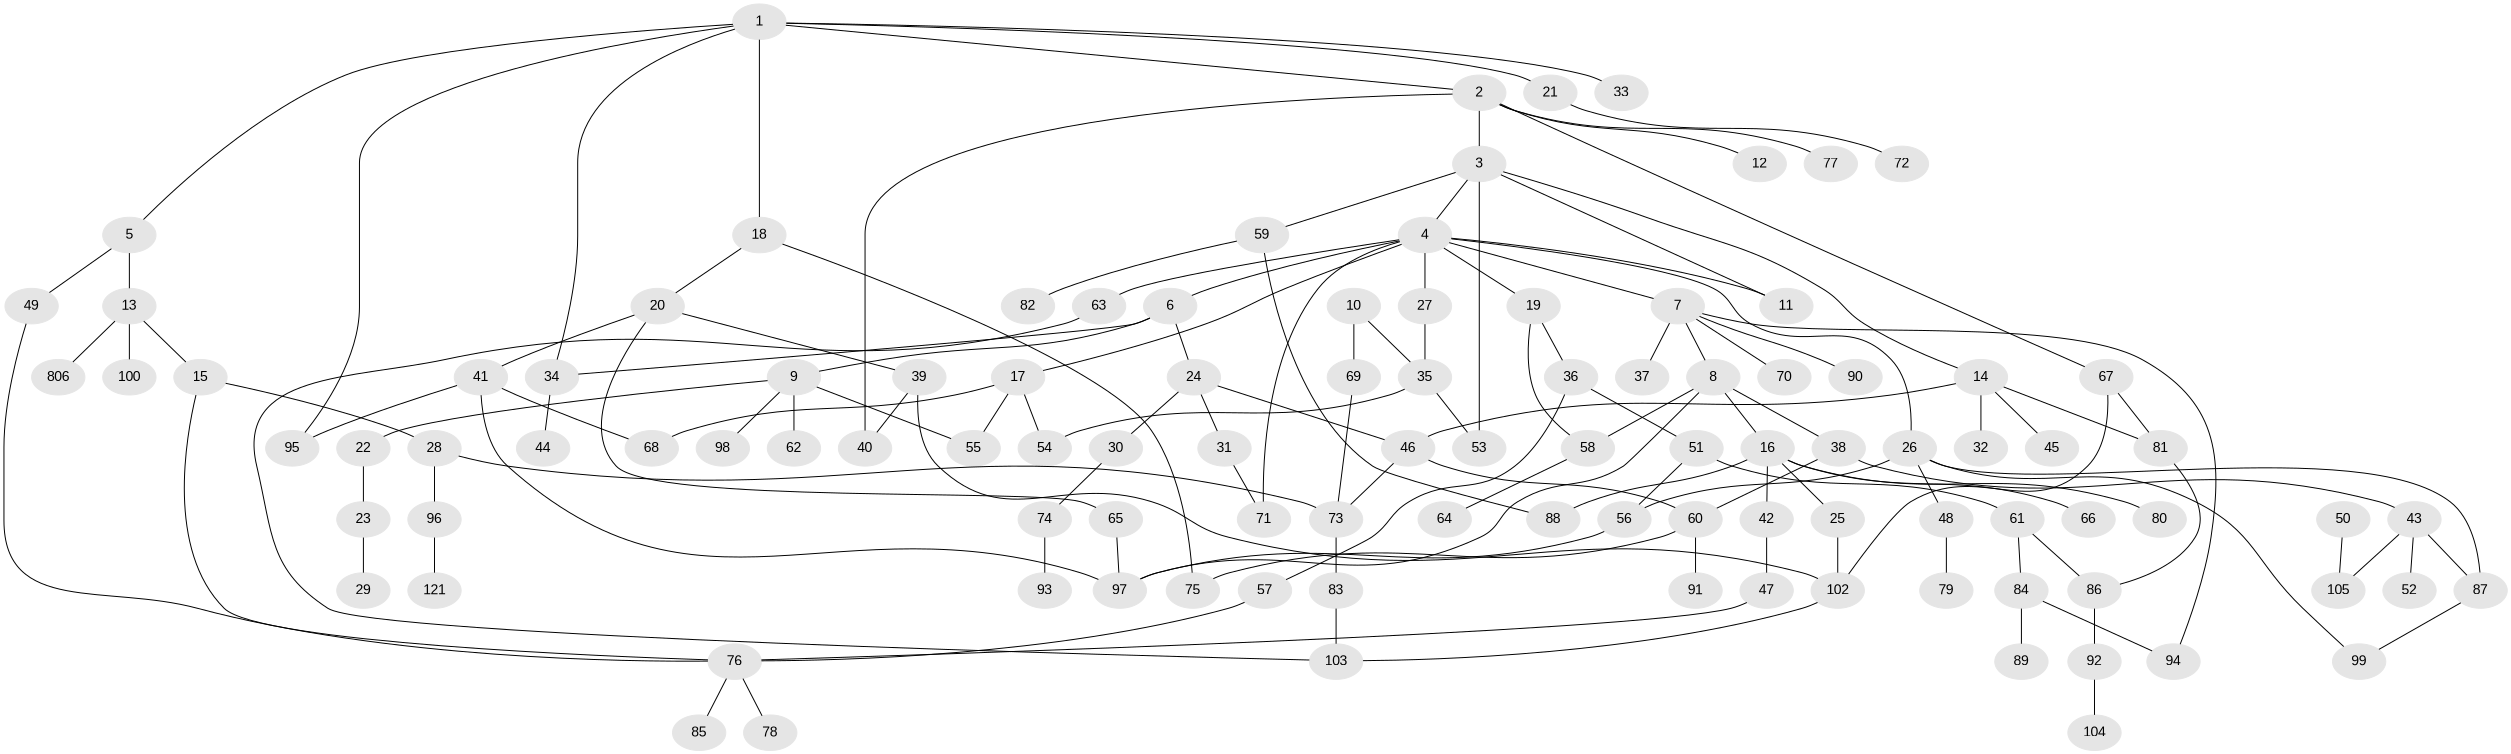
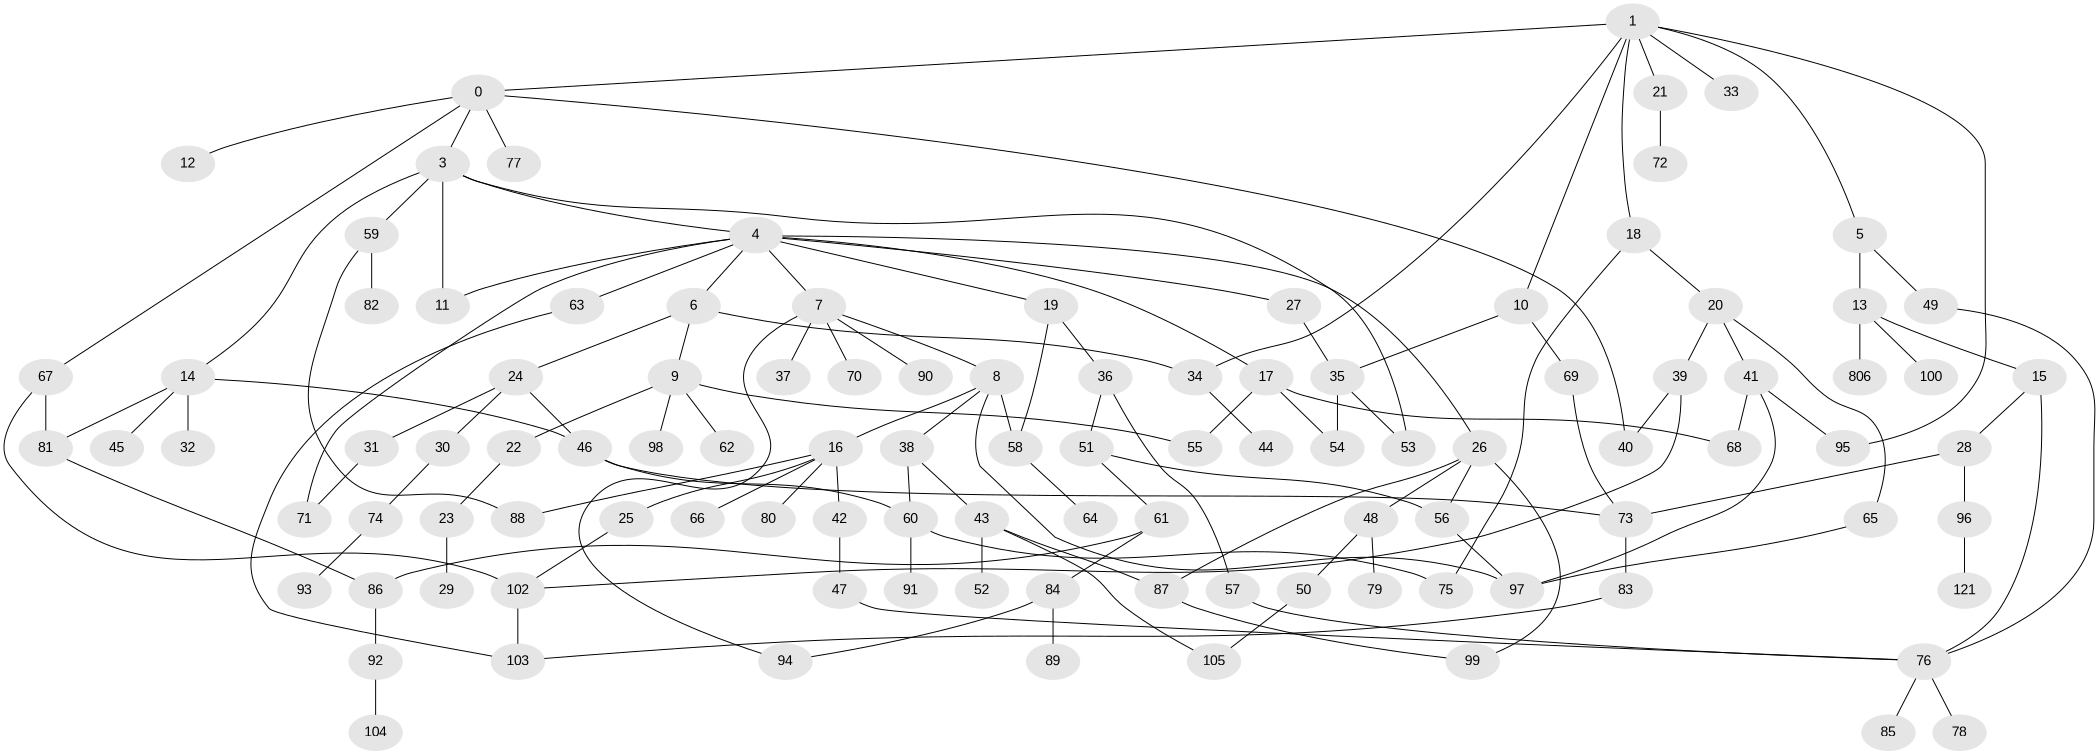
node "2": label "2" -> "0"
edge "1" -- "10": added
edge "48" -- "50": added
